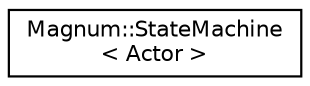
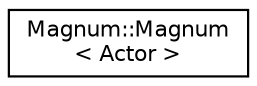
node "Magnum::StateMachine < Actor >": label "Magnum::StateMachine < Actor >" -> "Magnum::Magnum < Actor >"
